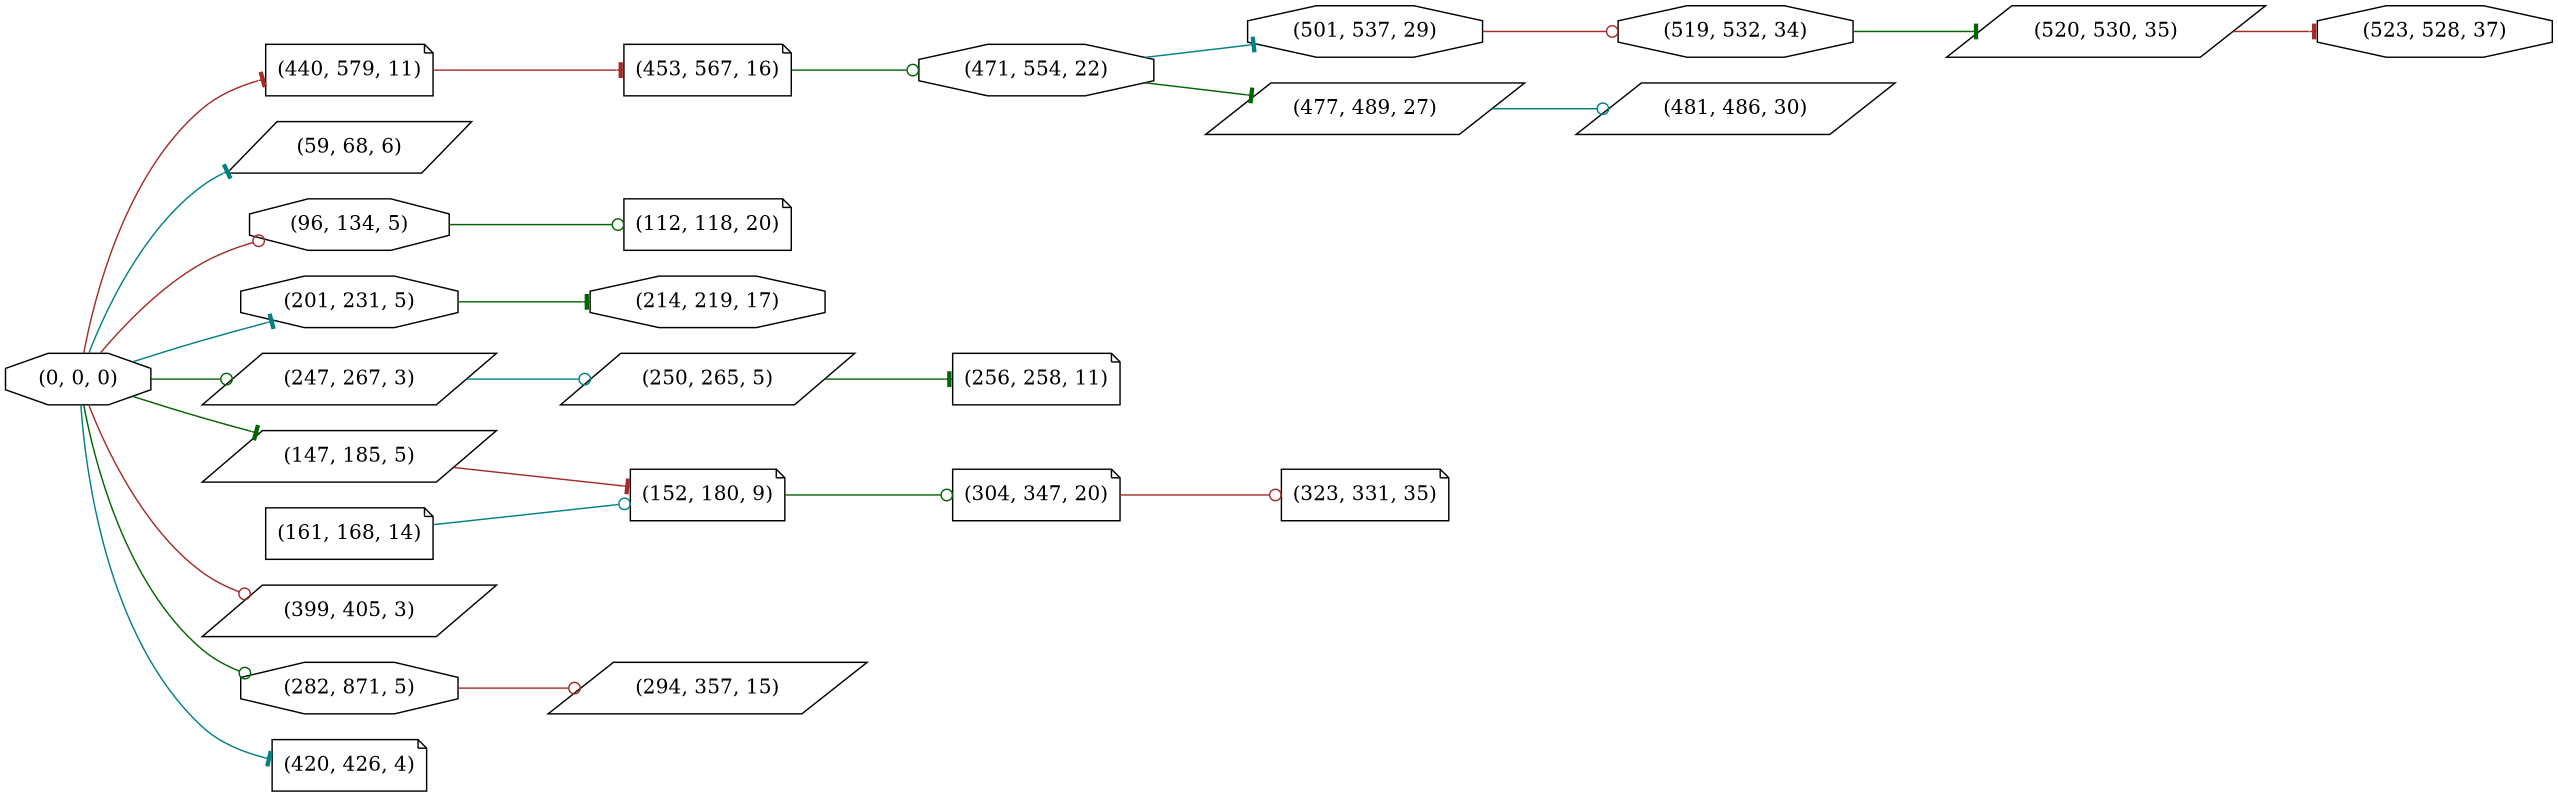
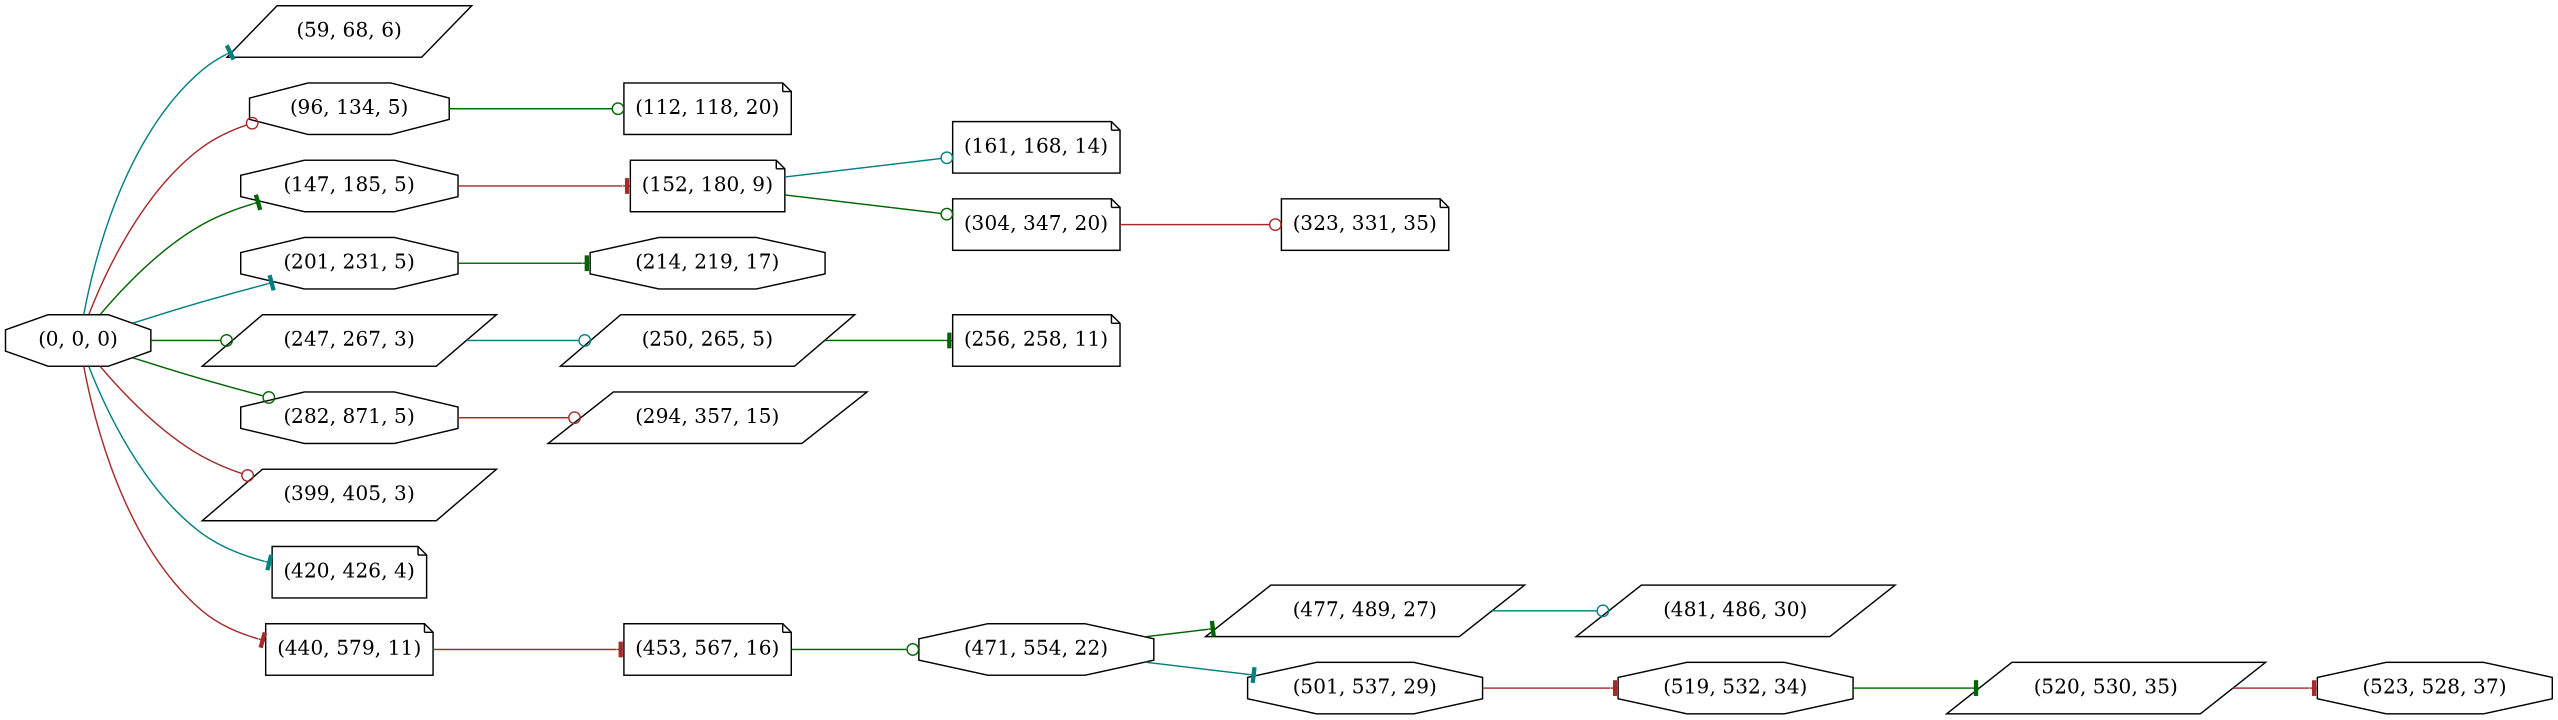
edge "(501, 537, 29)" -> "(519, 532, 34)": arrowhead odot -> tee
node "(147, 185, 5)": shape parallelogram -> octagon
edge "(161, 168, 14)" -> "(152, 180, 9)": reversed
